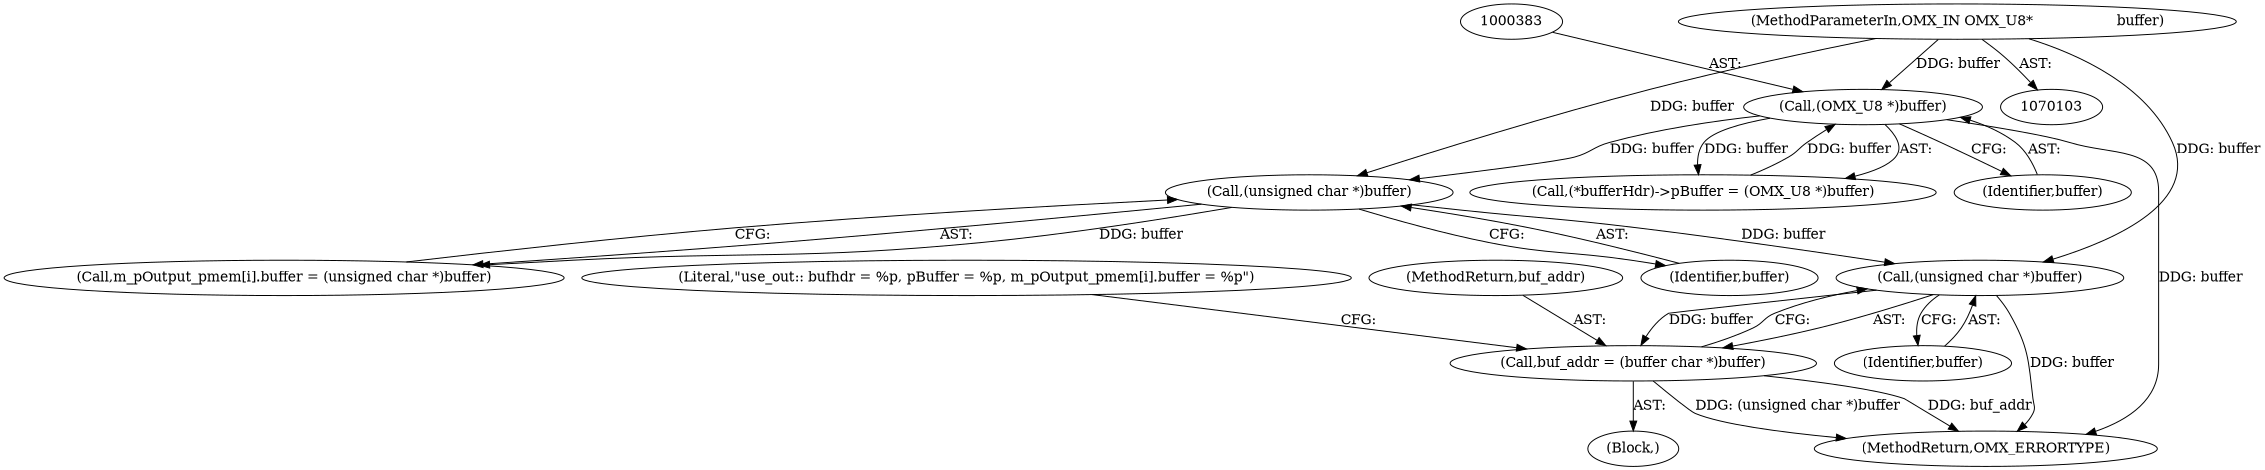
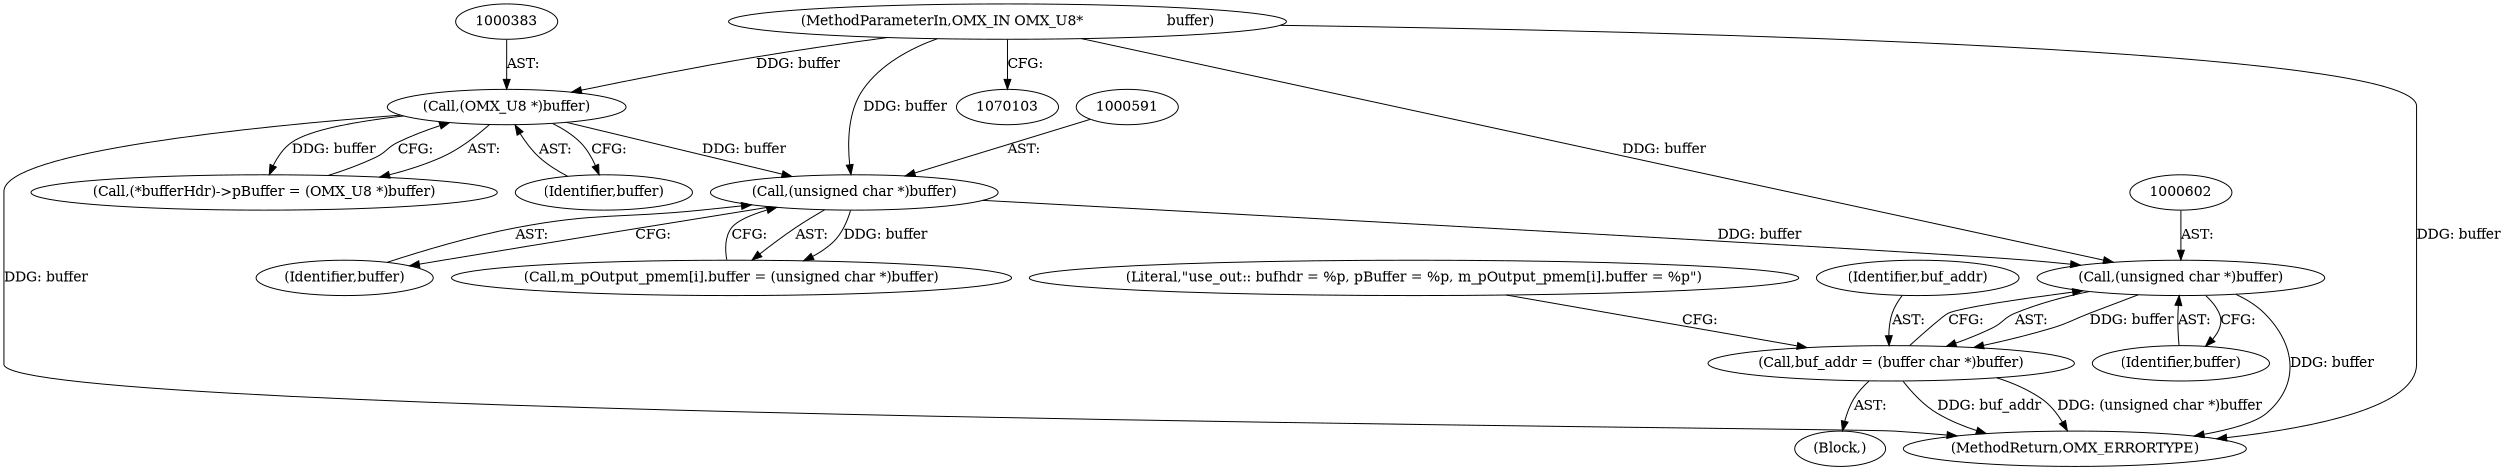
edge "(MethodParameterIn,OMX_IN OMX_U8*                   buffer)" -> "(MethodReturn,OMX_ERRORTYPE)": added, label "DDG: buffer"
edge "(MethodParameterIn,OMX_IN OMX_U8*                   buffer)" -> "1070103": label "AST: " -> "CFG: "
node "1000591": added
edge "(Call,(*bufferHdr)->pBuffer = (OMX_U8 *)buffer)" -> "(Call,(OMX_U8 *)buffer)": label "DDG: buffer" -> "CFG: "
node "1000602": added
node "(MethodReturn,buf_addr)": label "(MethodReturn,buf_addr)" -> "(Identifier,buf_addr)"
